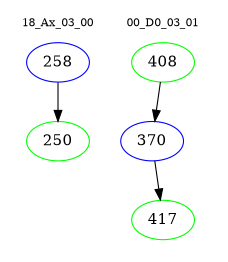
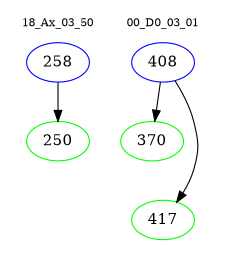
cluster "18_Ax_03_00": label "18_Ax_03_00" -> "18_Ax_03_50"
node "408": color green -> blue
node "370": color blue -> green
edge "370" -> "417": now "408" -> "417"
